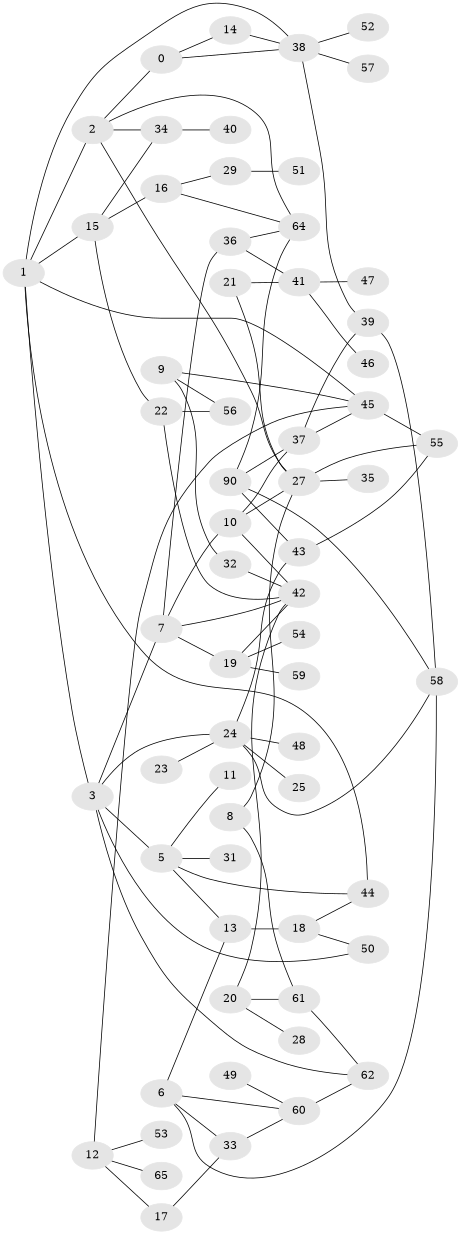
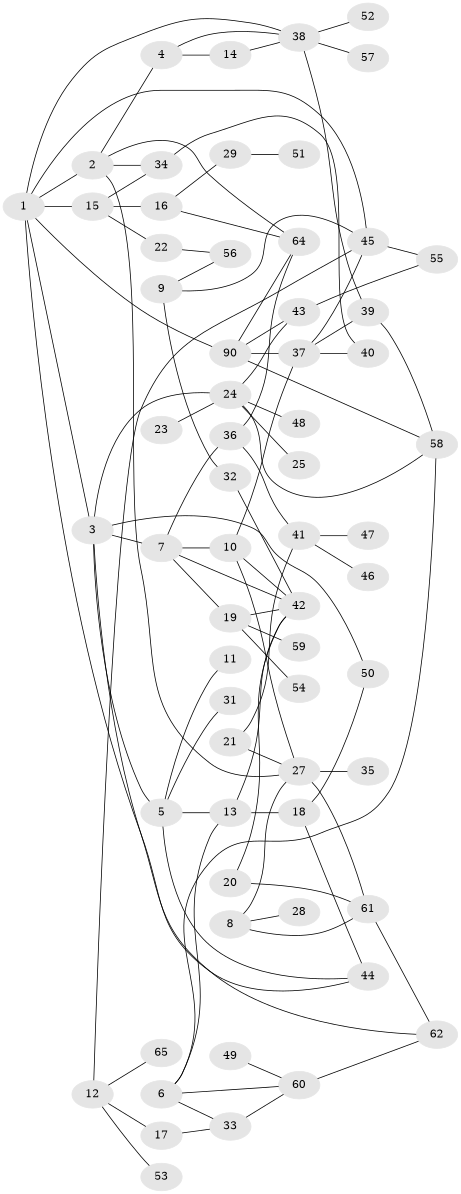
node "0": label "0" -> "4"
edge "1" -- "90": added
edge "37" -- "40": added
edge "55" -- "27": now "61" -- "27"
edge "22" -- "42": now "13" -- "42"
edge "20" -- "28": now "8" -- "28"
